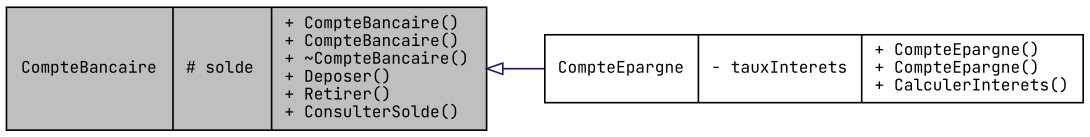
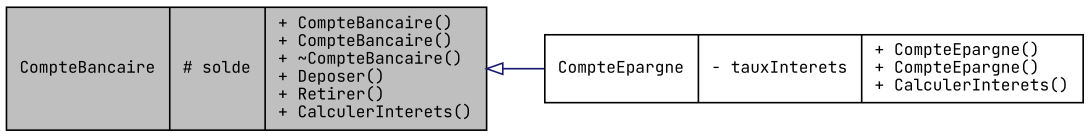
node "CompteBancaire": text "+ ConsulterSolde()" -> "+ CalculerInterets()"
